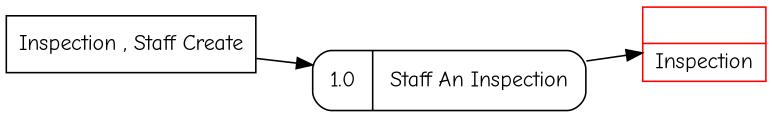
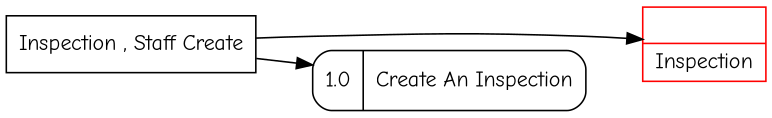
edge "1.0" -> "Inspection": now "Inspection , Staff Create" -> "Inspection"
node "1.0": text "Staff An Inspection" -> "Create An Inspection"
